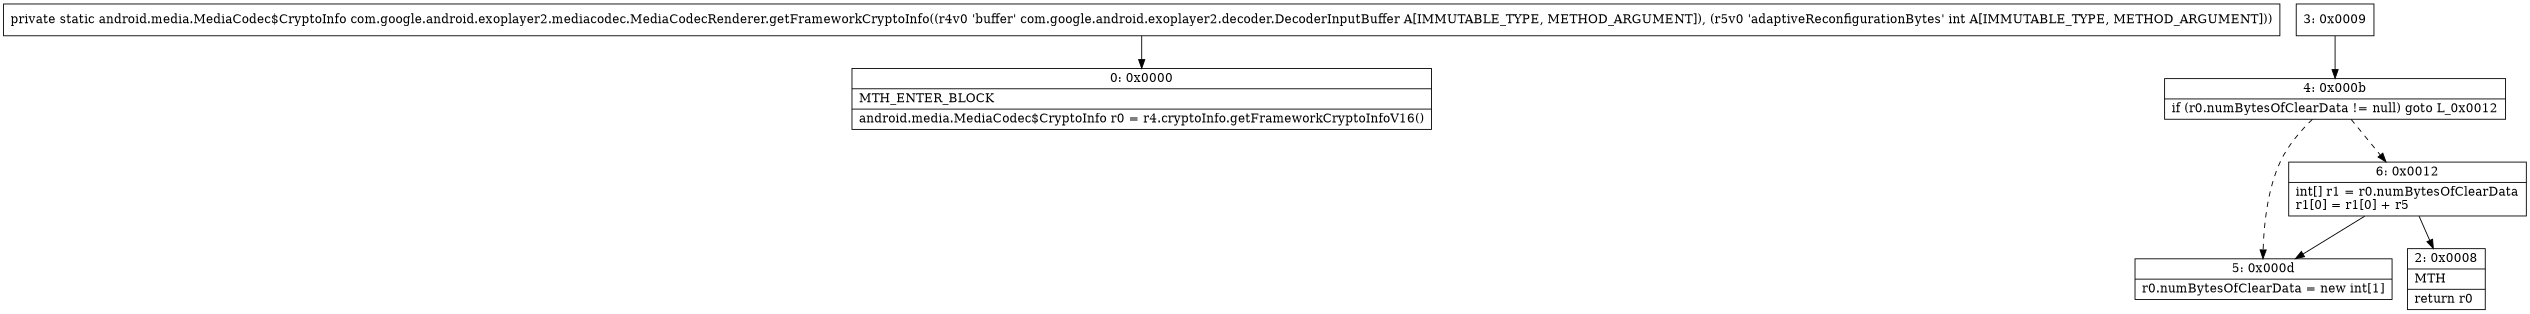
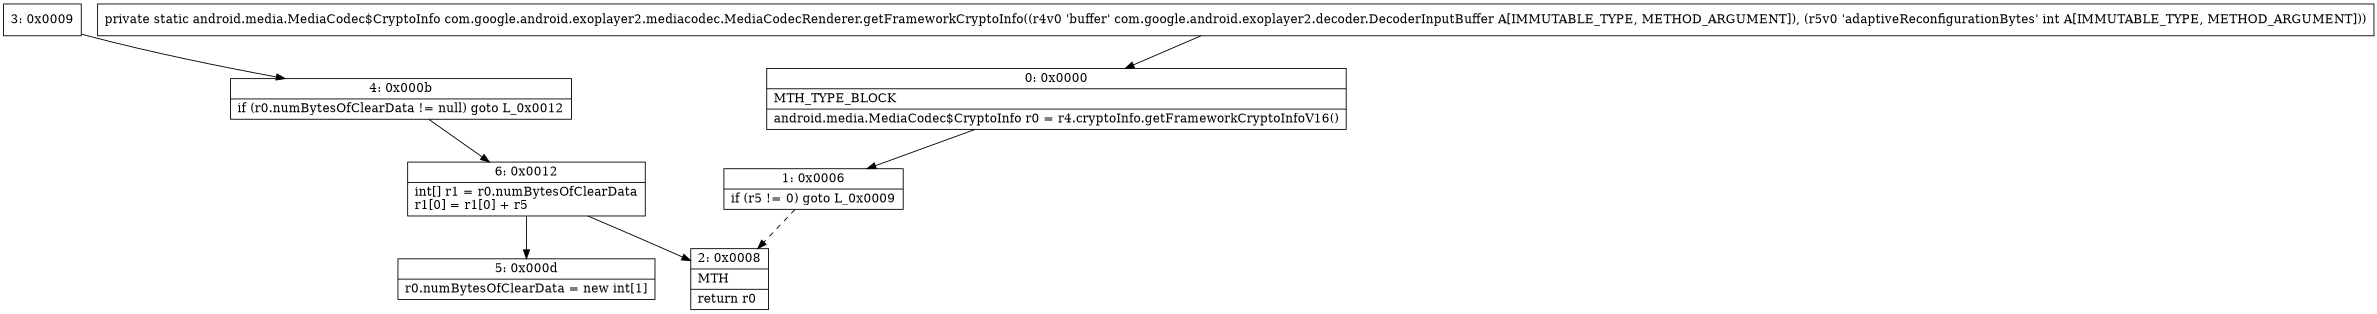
node "0: 0x0000": text "MTH_ENTER_BLOCK" -> "MTH_TYPE_BLOCK"
edge "4: 0x000b" -> "6: 0x0012": style dashed -> solid
edge "4: 0x000b" -> "5: 0x000d": removed
node "1: 0x0006": added
